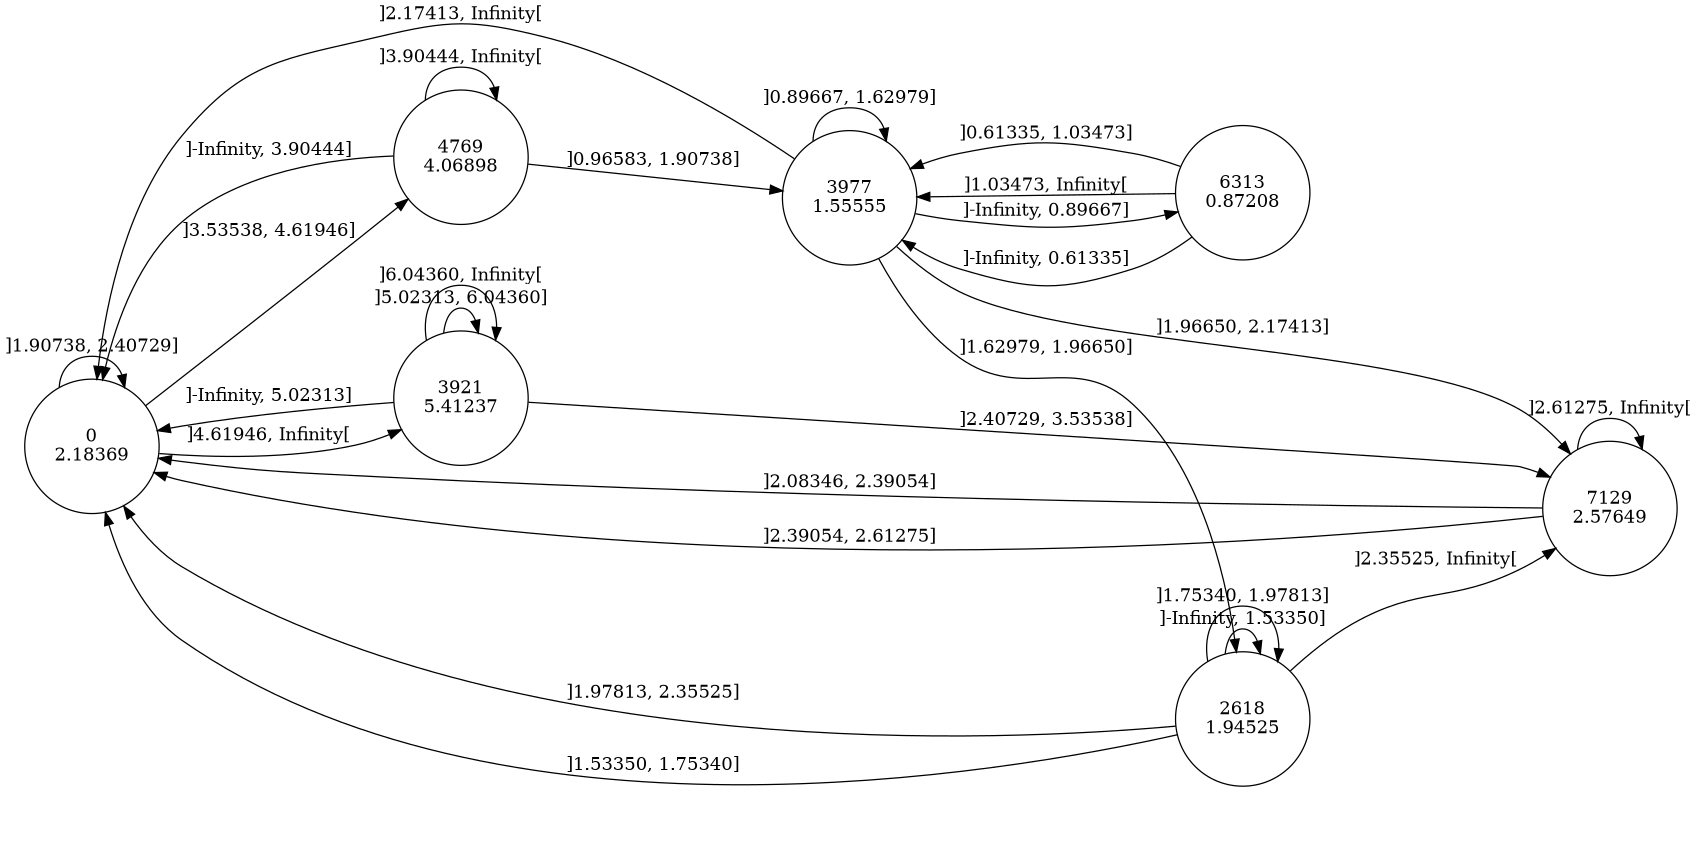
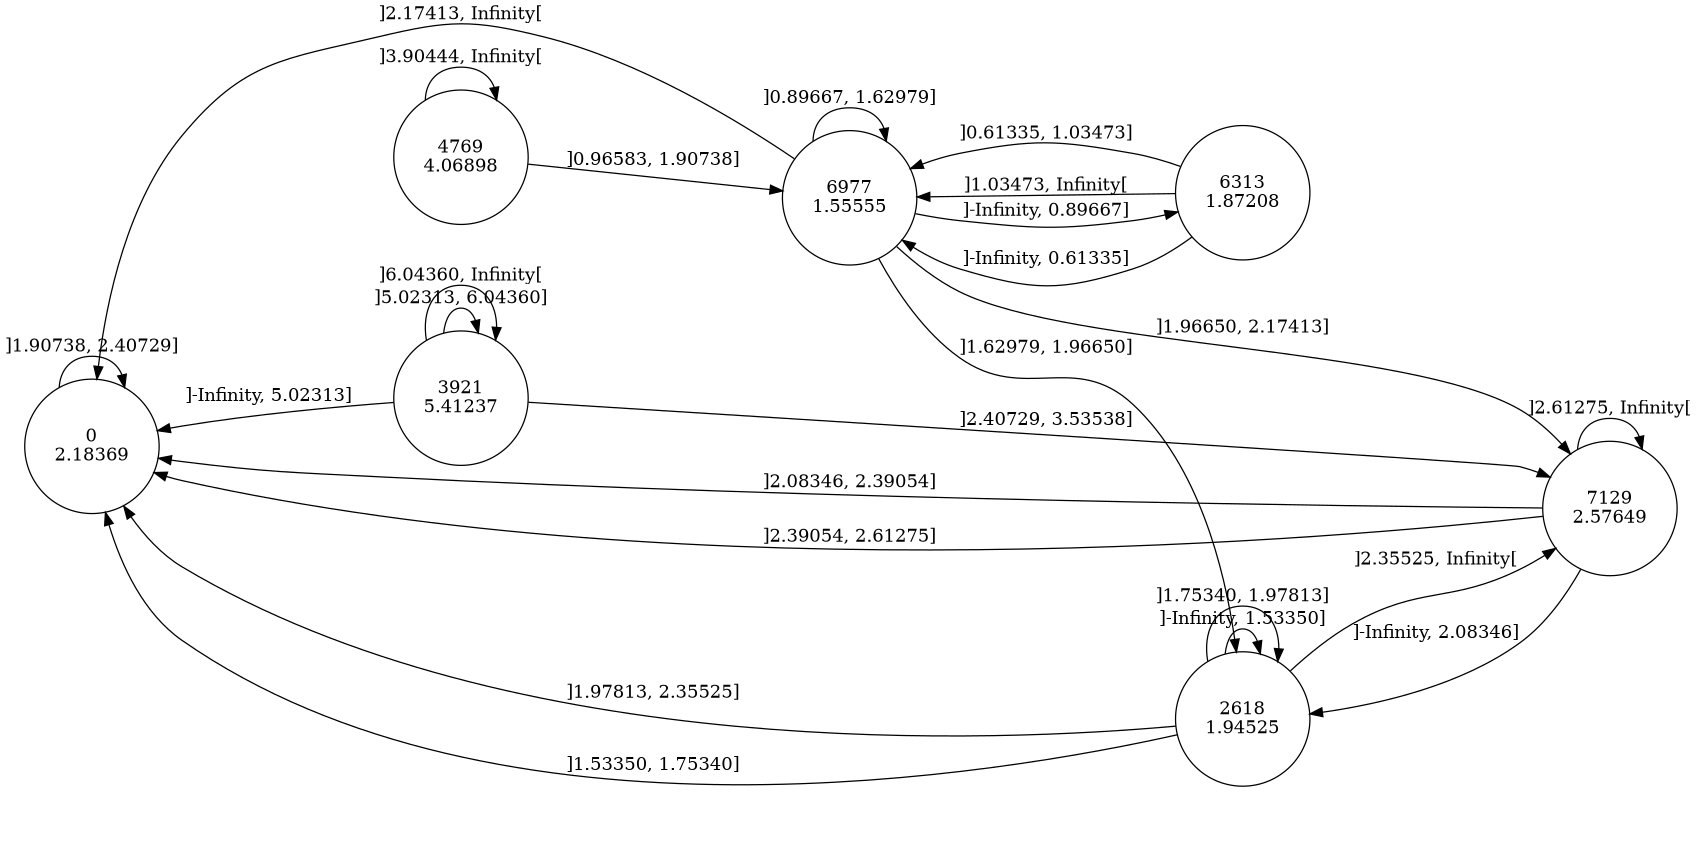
node "6313 0.87208": label "6313 0.87208" -> "6313 1.87208"
node "3977 1.55555": label "3977 1.55555" -> "6977 1.55555"
edge "4769 4.06898" -> "0 2.18369": removed, label "]-Infinity, 3.90444]"
edge "0 2.18369" -> "4769 4.06898": removed, label "]3.53538, 4.61946]"
edge "0 2.18369" -> "3921 5.41237": removed, label "]4.61946, Infinity["
edge "7129 2.57649" -> "2618 1.94525": added, label "]-Infinity, 2.08346]"
